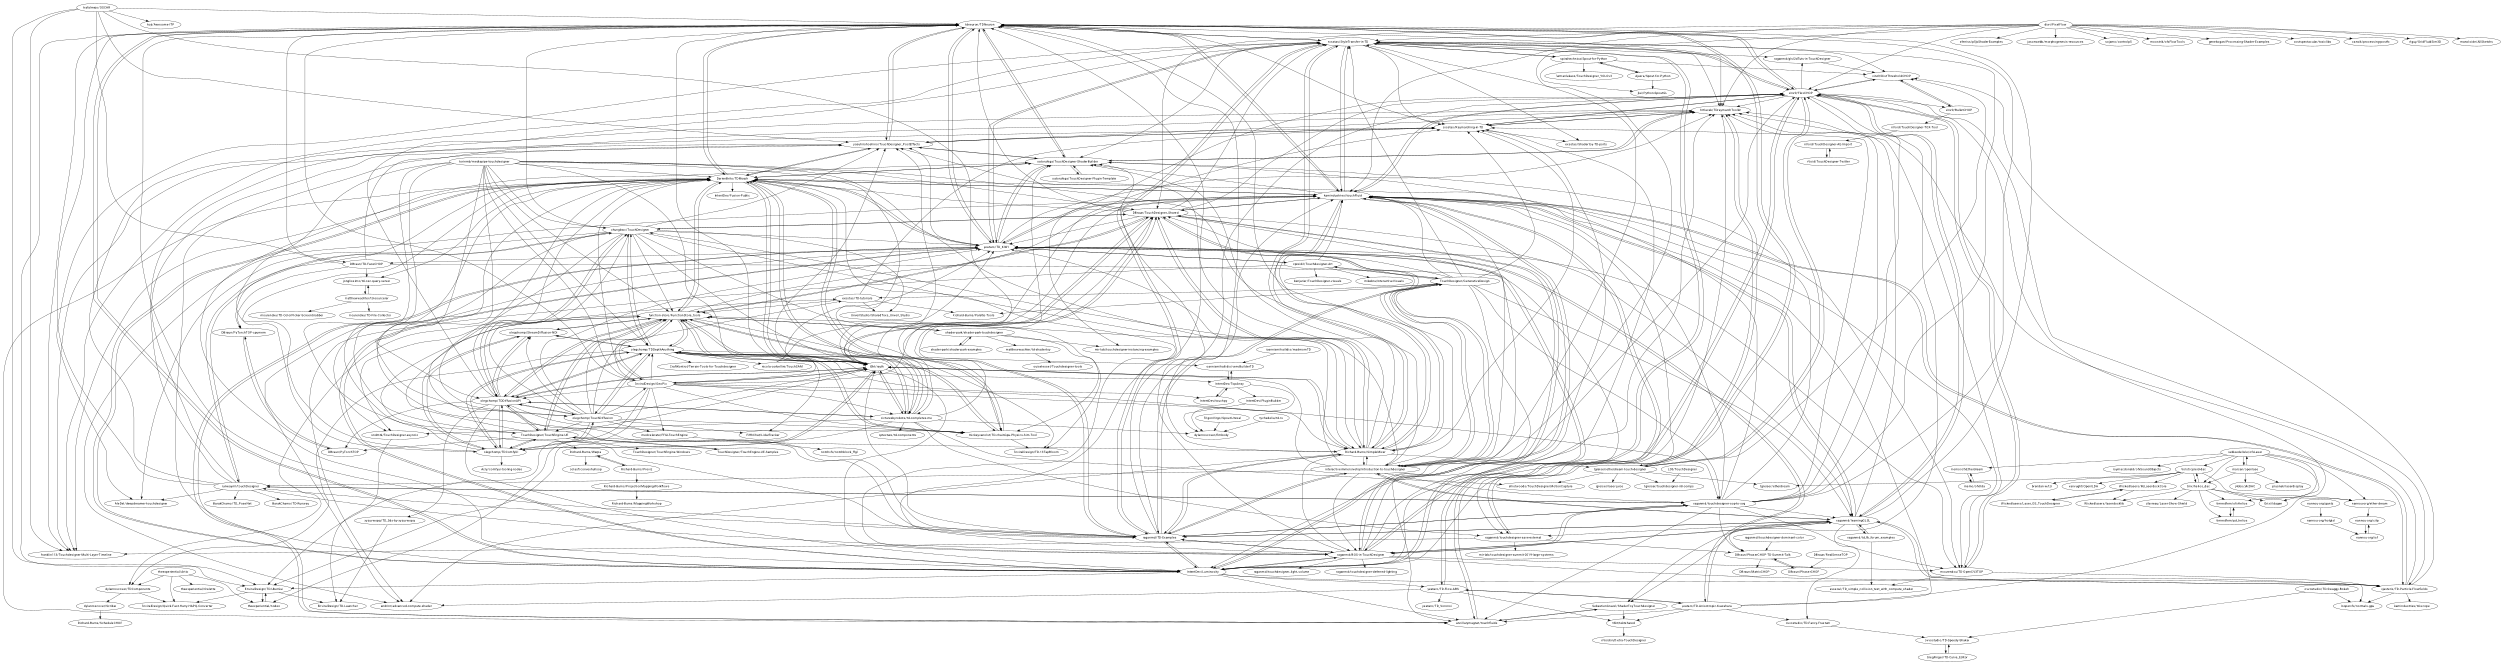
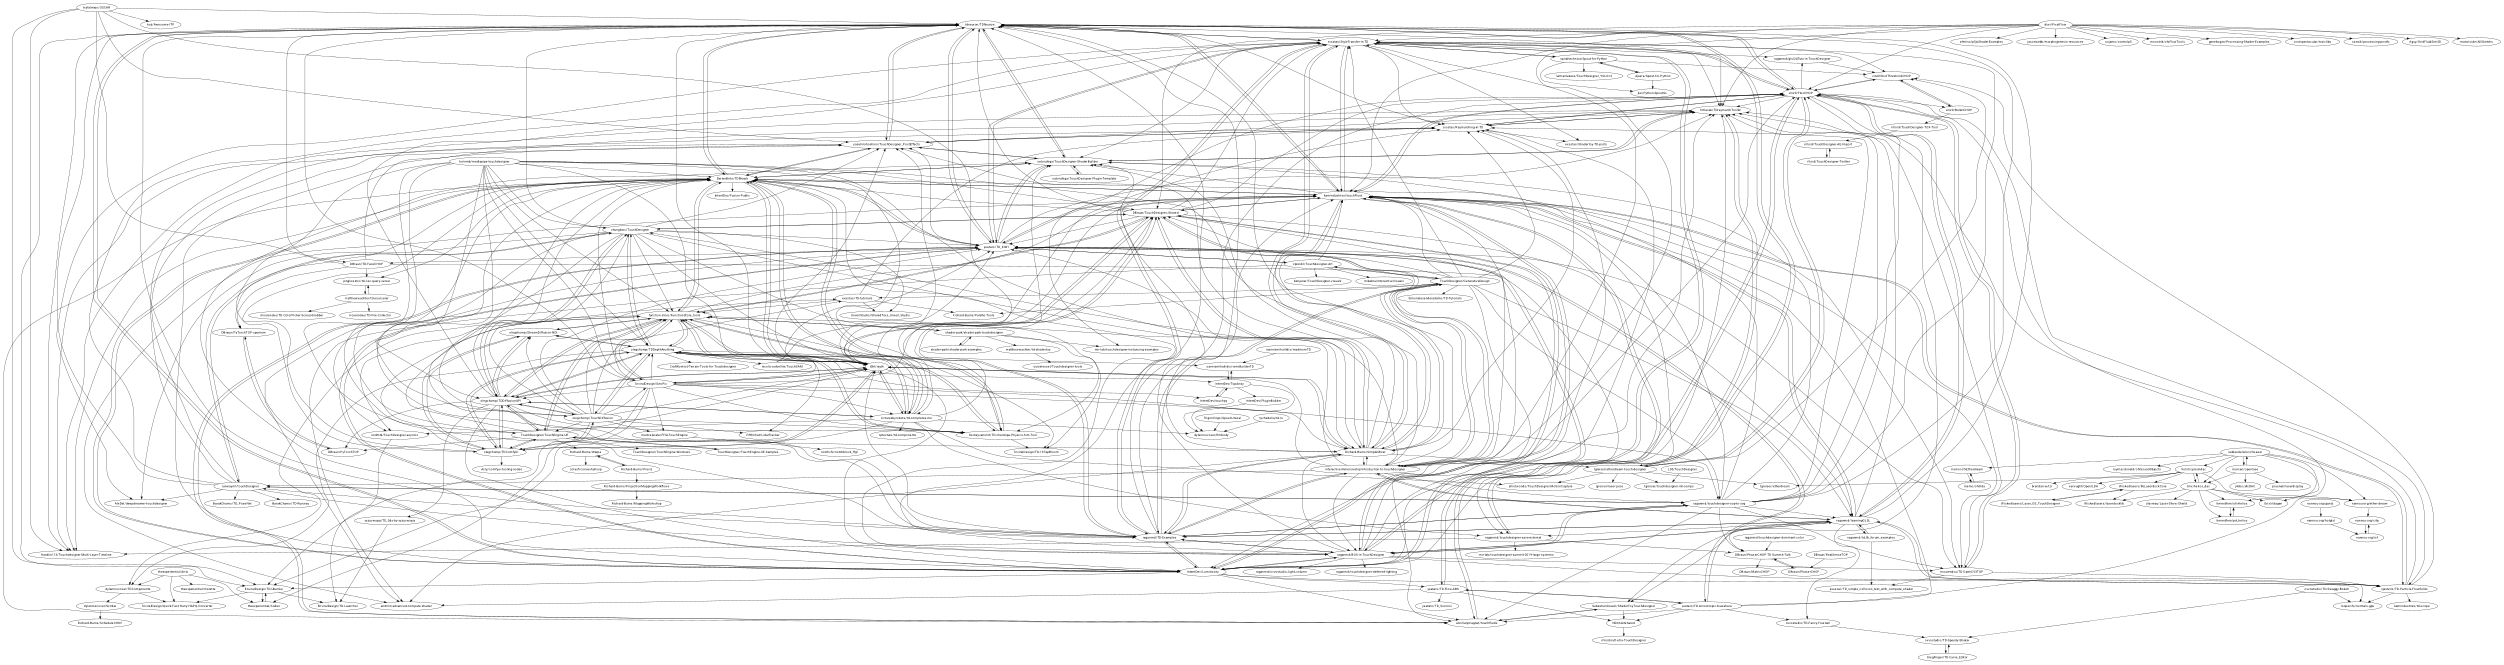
node "Simonalexanderadams/TD-Tutorials": added
node "raganmd/touchdesigner_light_volume": label "raganmd/touchdesigner_light_volume" -> "raganmd/ovvostudio_light_volume"
